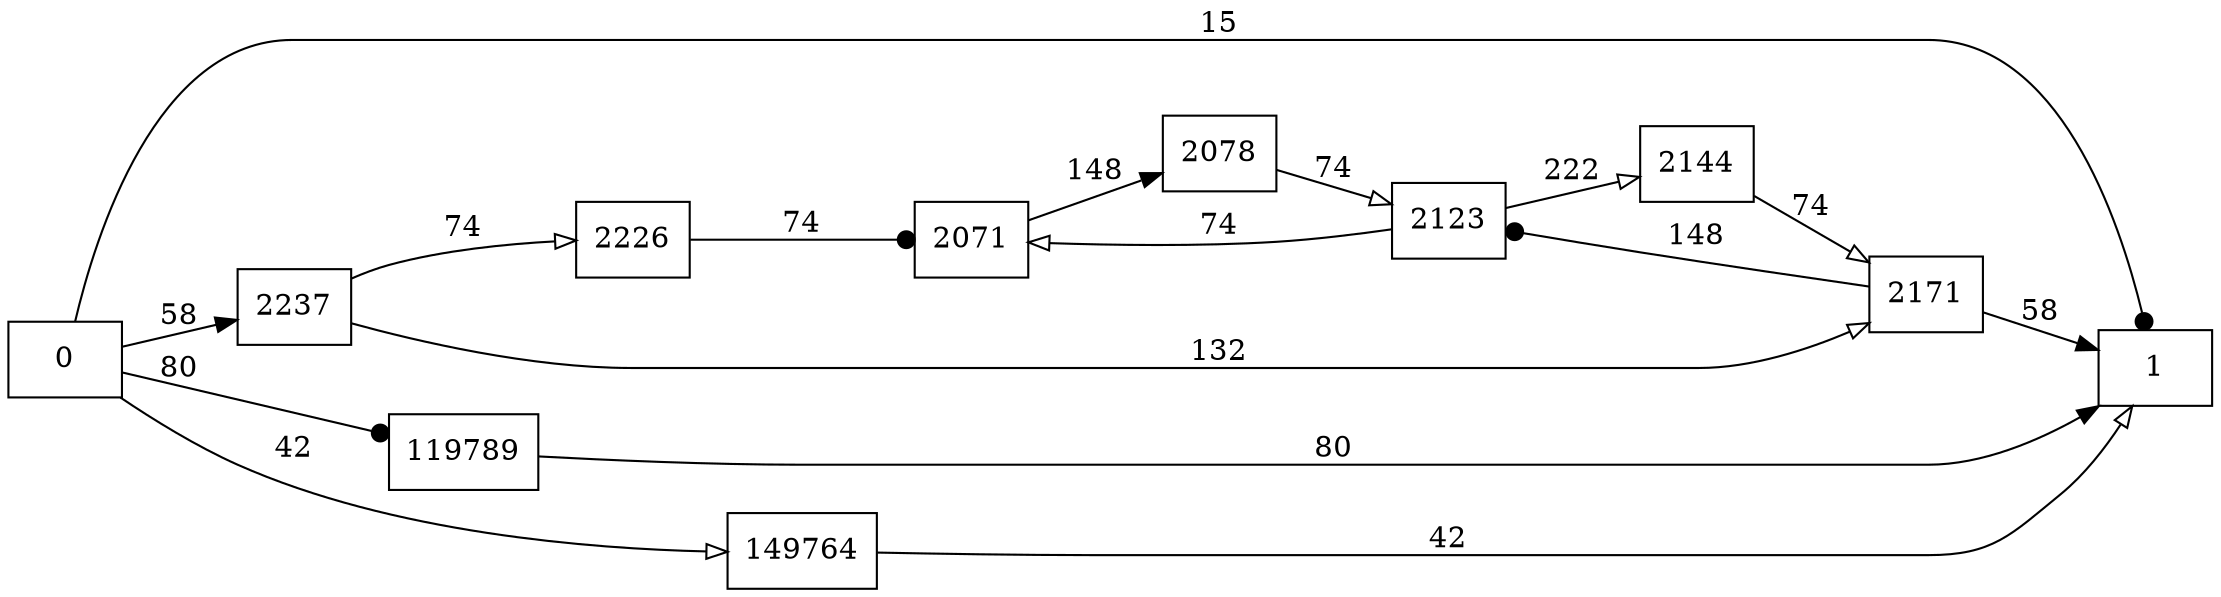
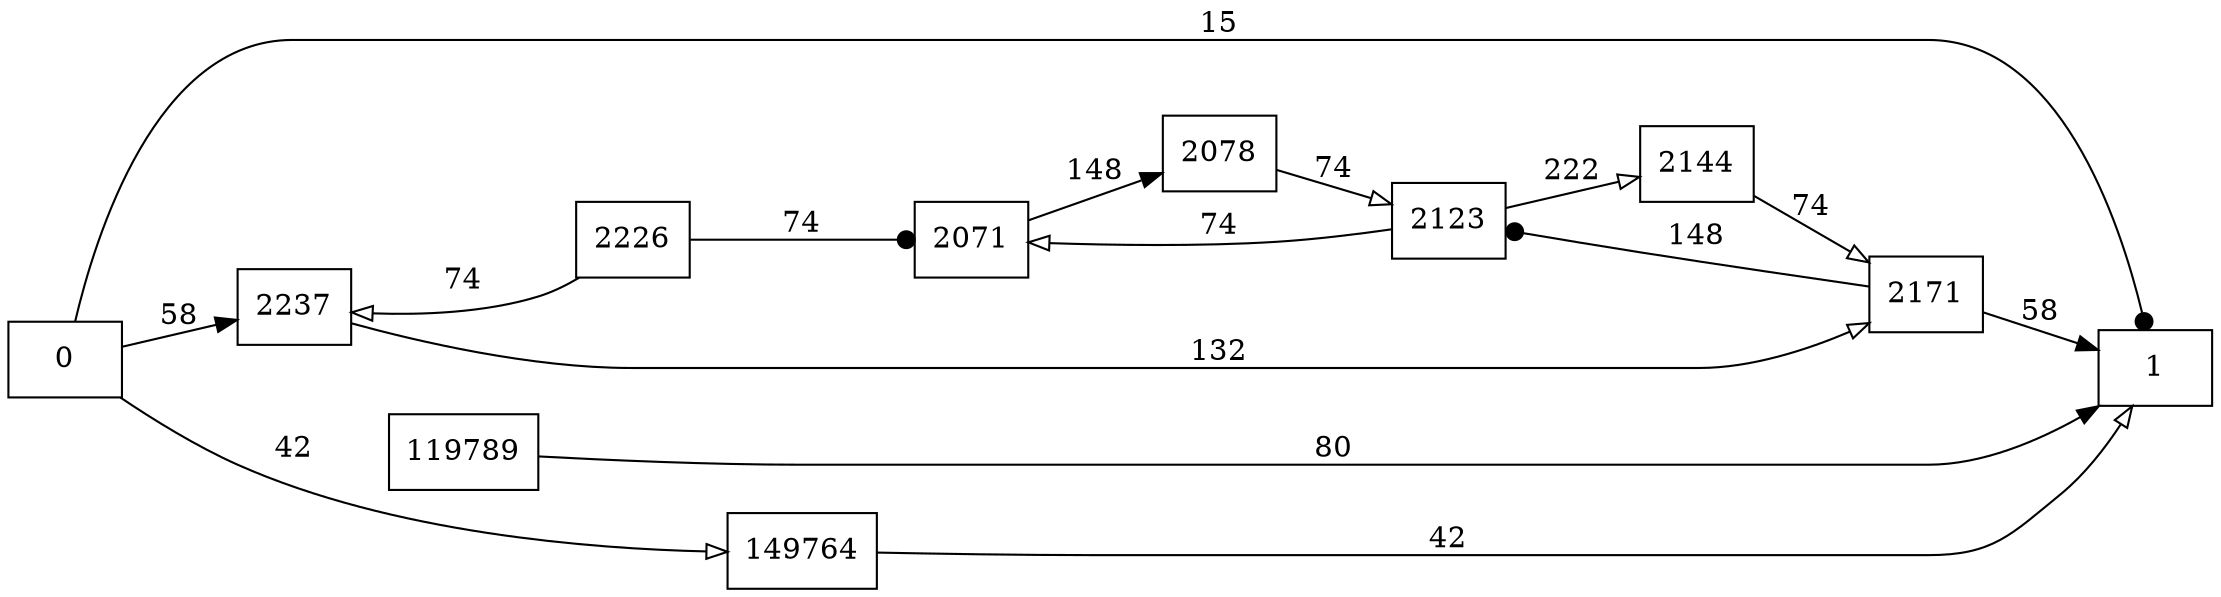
edge "2237" -> "2226": reversed
edge "0" -> "119789": removed, label "80"
